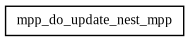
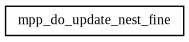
node "mpp_do_update_nest_mpp": label "mpp_do_update_nest_mpp" -> "mpp_do_update_nest_fine"
